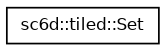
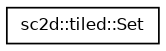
node "sc6d::tiled::Set": label "sc6d::tiled::Set" -> "sc2d::tiled::Set"
